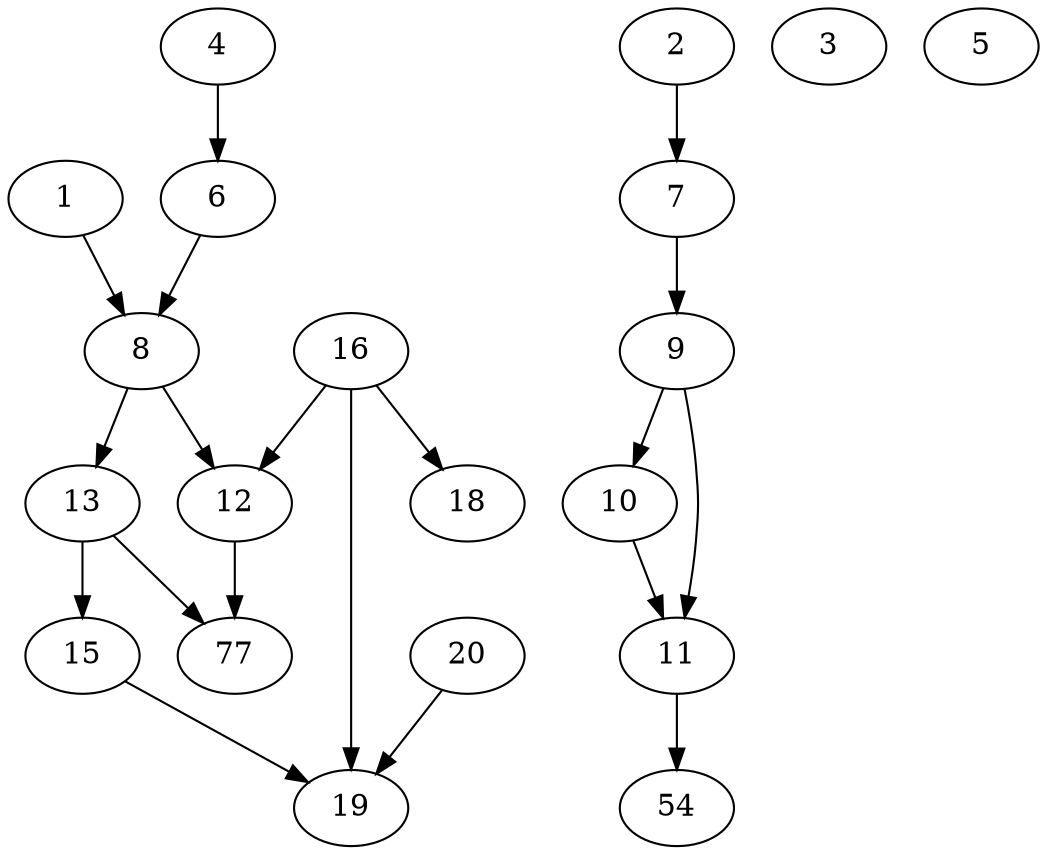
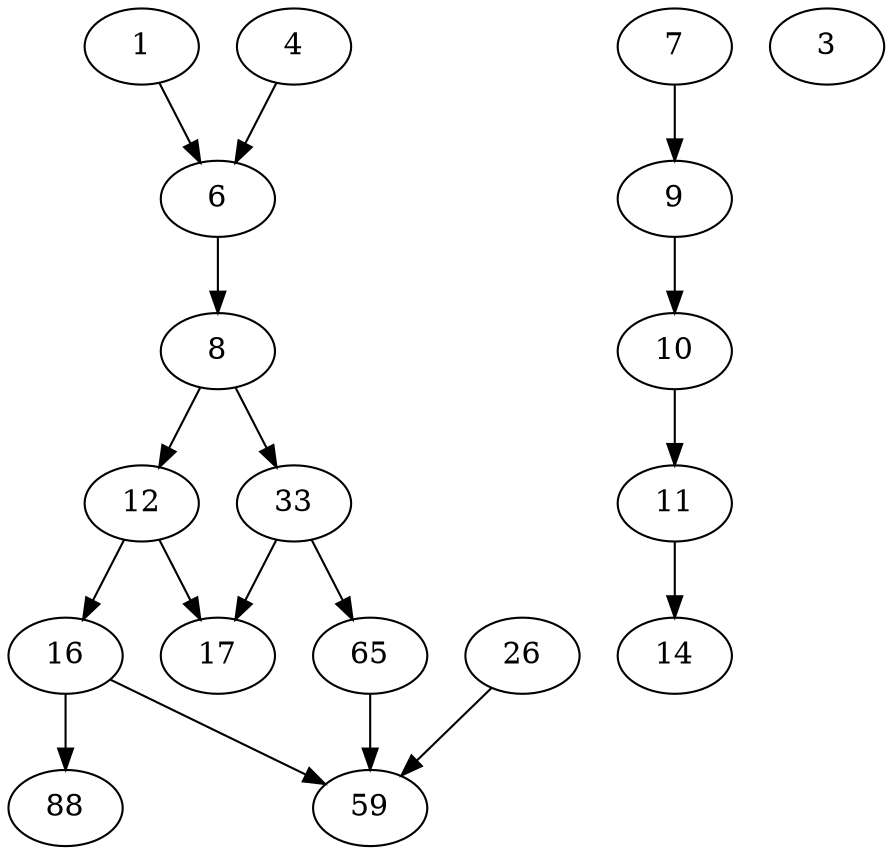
node "2": removed
node "5": removed
edge "1" -> "8": now "1" -> "6"
edge "16" -> "12": reversed
edge "9" -> "11": removed
node "13": label "13" -> "33"
node "18": label "18" -> "88"
node "15": label "15" -> "65"
node "77": label "77" -> "17"
node "20": label "20" -> "26"
node "19": label "19" -> "59"
node "54": label "54" -> "14"
